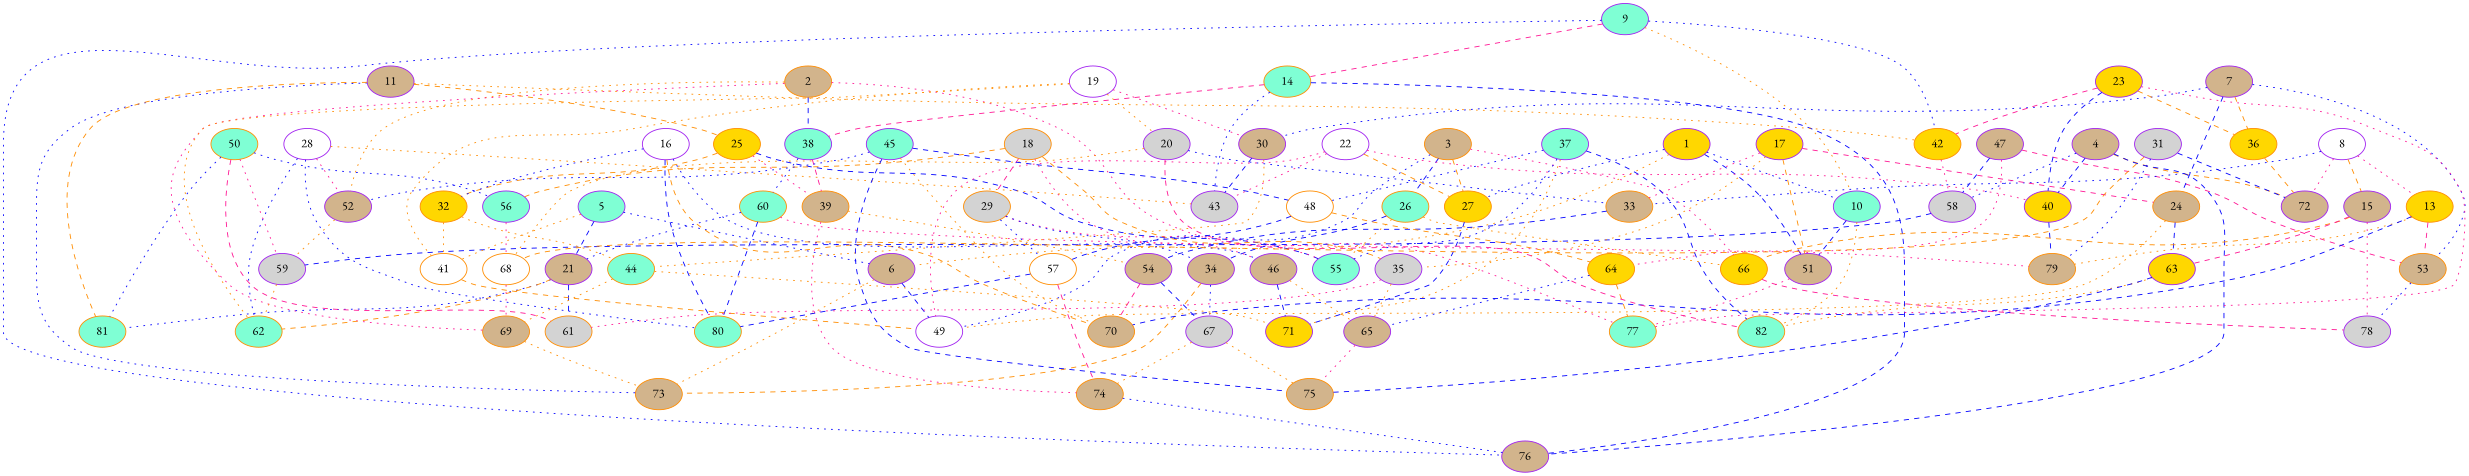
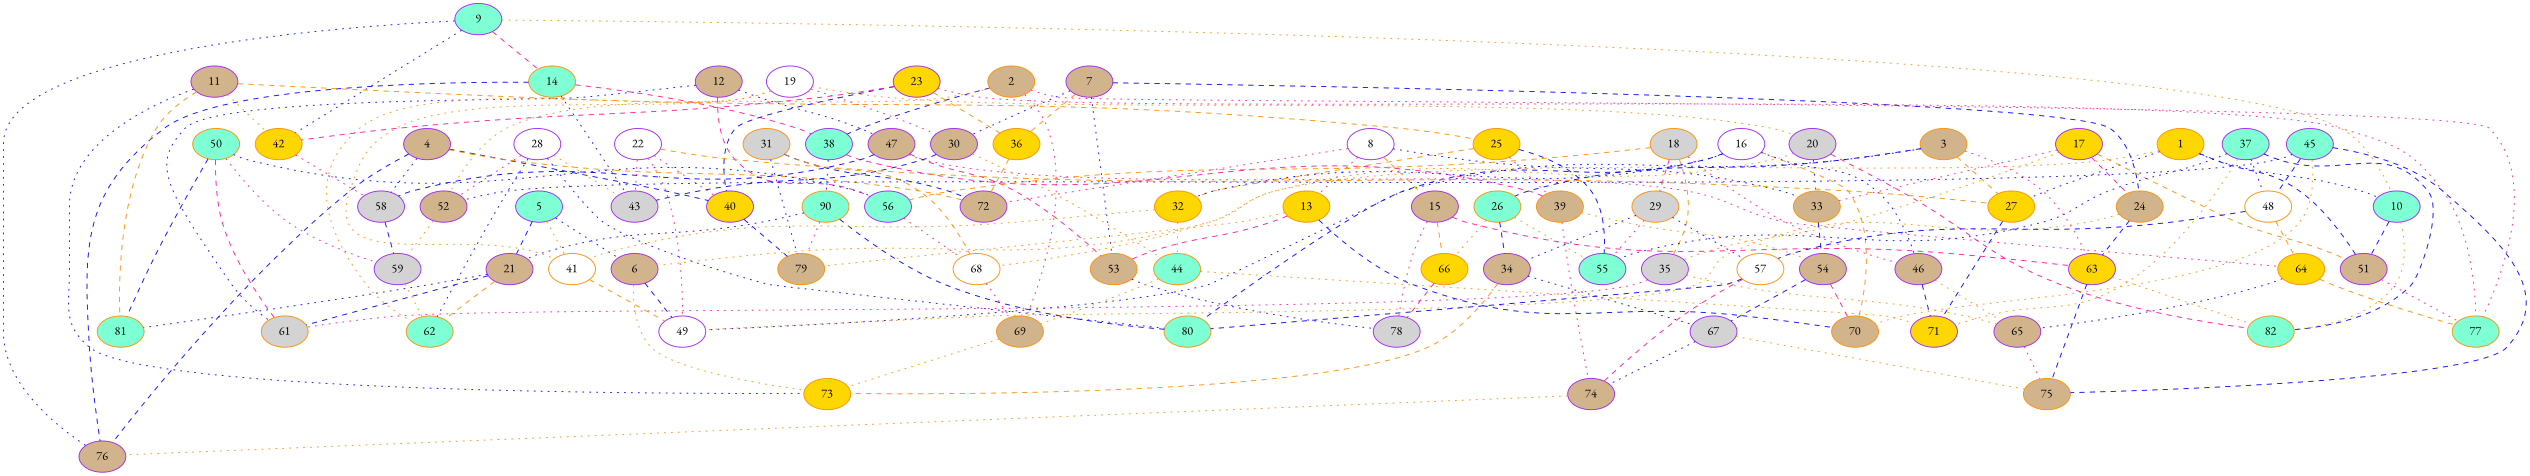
node "12": added
node "1": color purple -> darkorange
node "31": color purple -> darkorange
edge "3" -- "66": now "3" -- "63"
node "60": label "60" -> "90"
edge "50" -- "81": style dotted -> dashed
edge "67" -- "74": color darkorange -> blue
node "73": fillcolor tan -> gold
node "74": color darkorange -> purple
edge "74" -- "76": color blue -> darkorange
